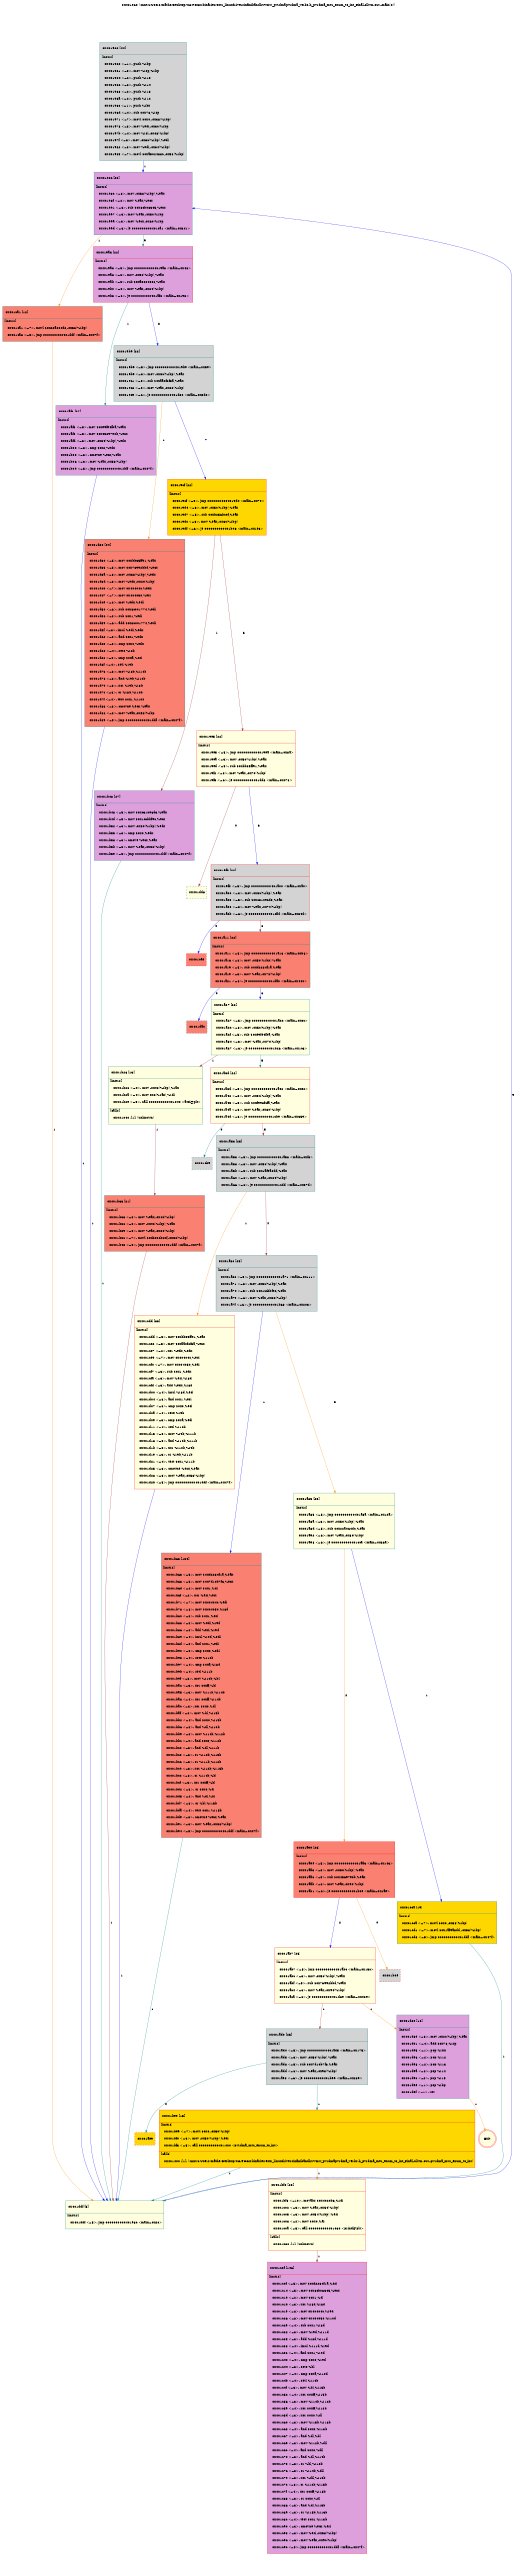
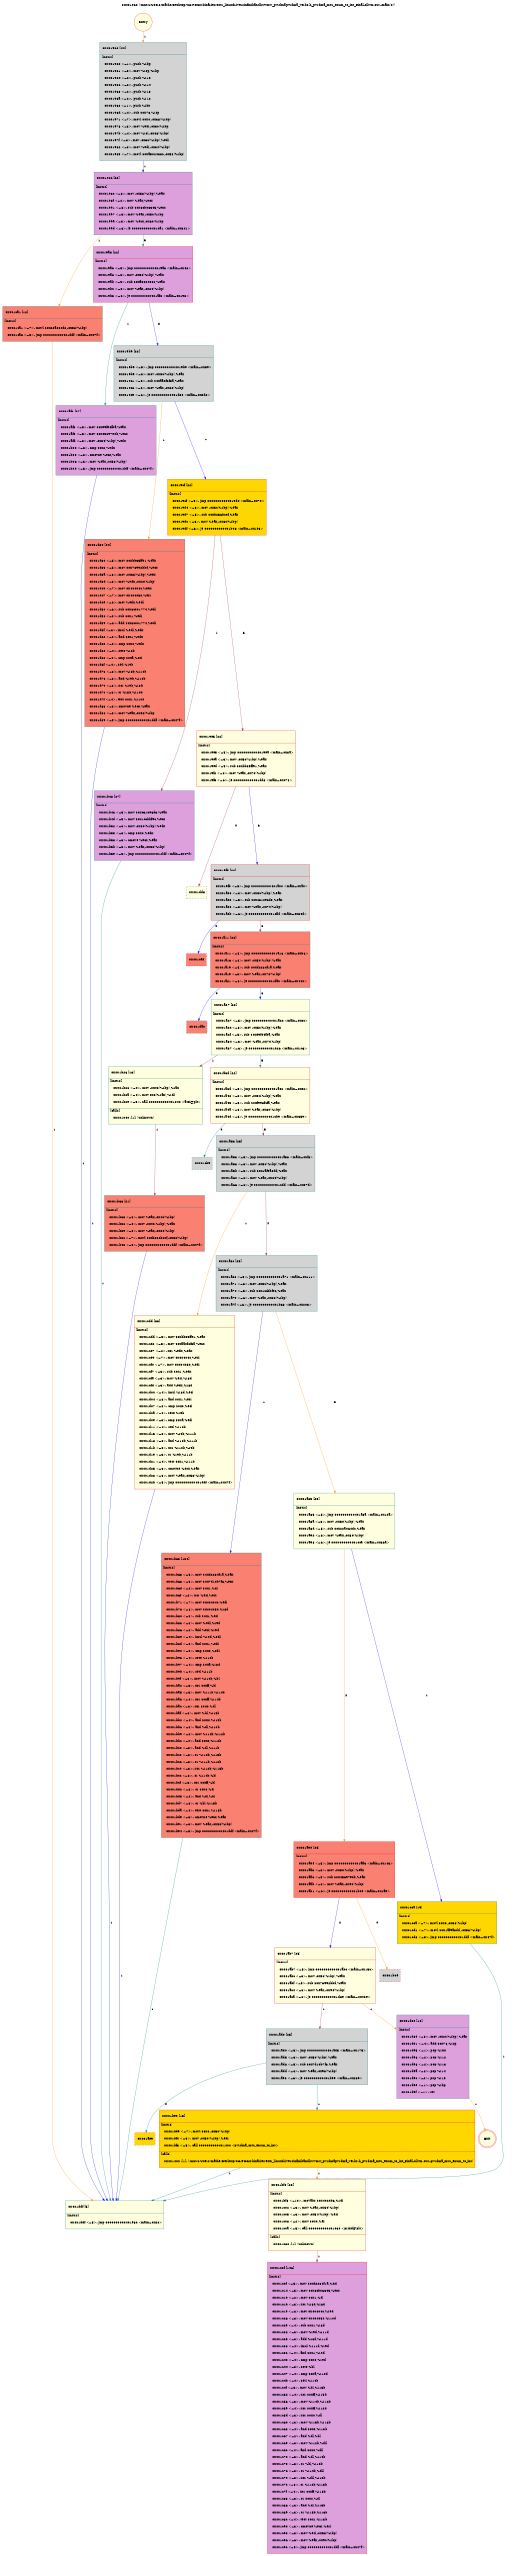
node "Entry": added
edge "0x401ddf [5]" -> "0x40198c [23]": removed, label "9"
edge "0x401b33 [21]" -> "0x401ddf [5]": color brown -> blue
